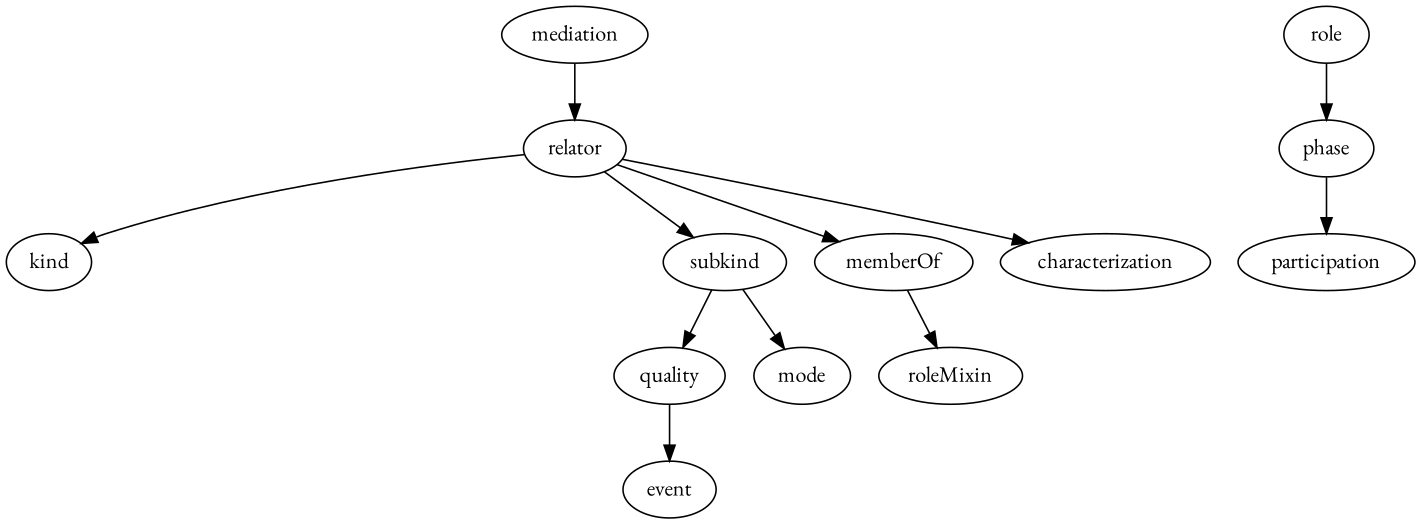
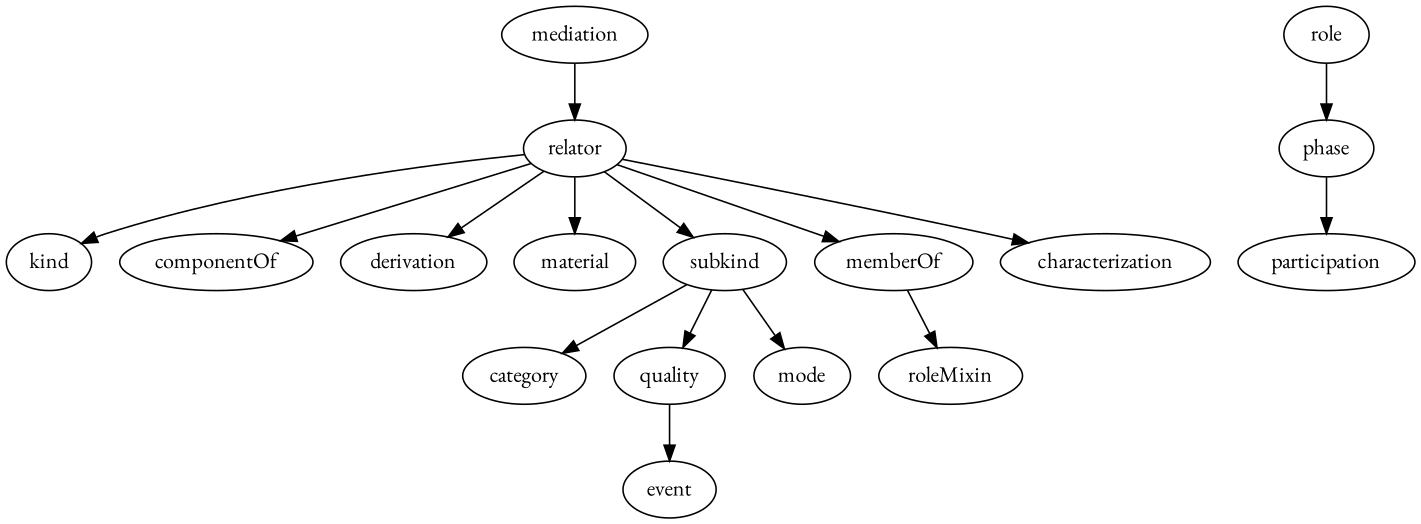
node "componentOf": added
node "derivation": added
node "material": added
node "category": added
